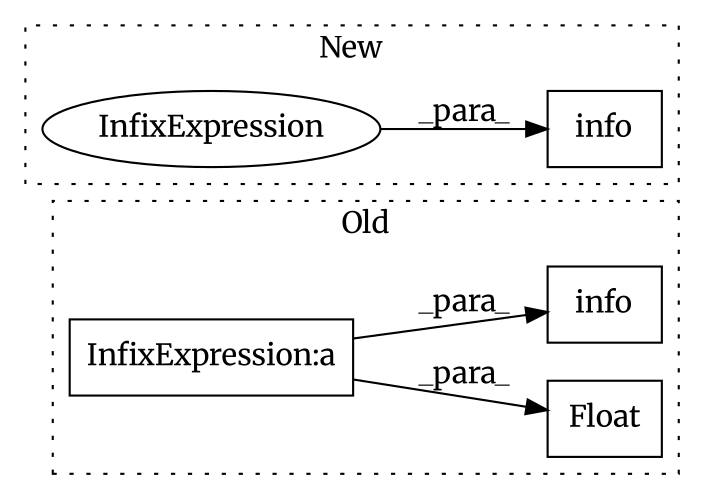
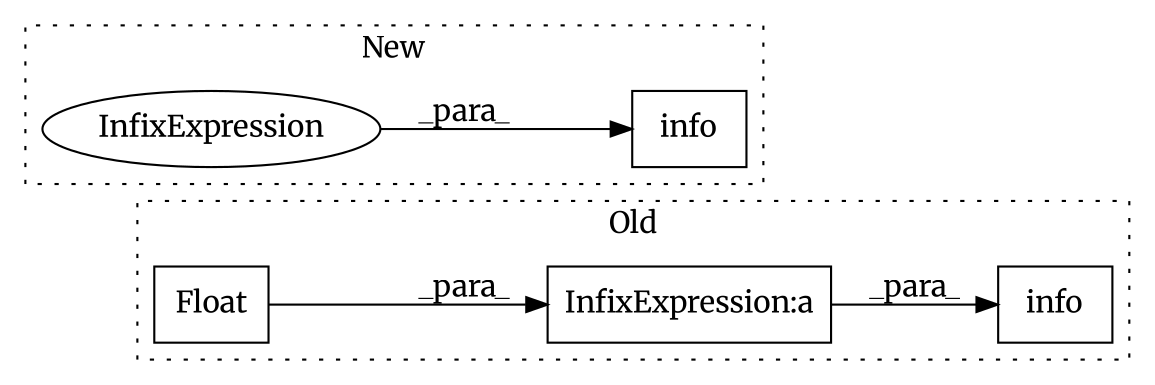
edge "InfixExpression:a" -> "Float": reversed
